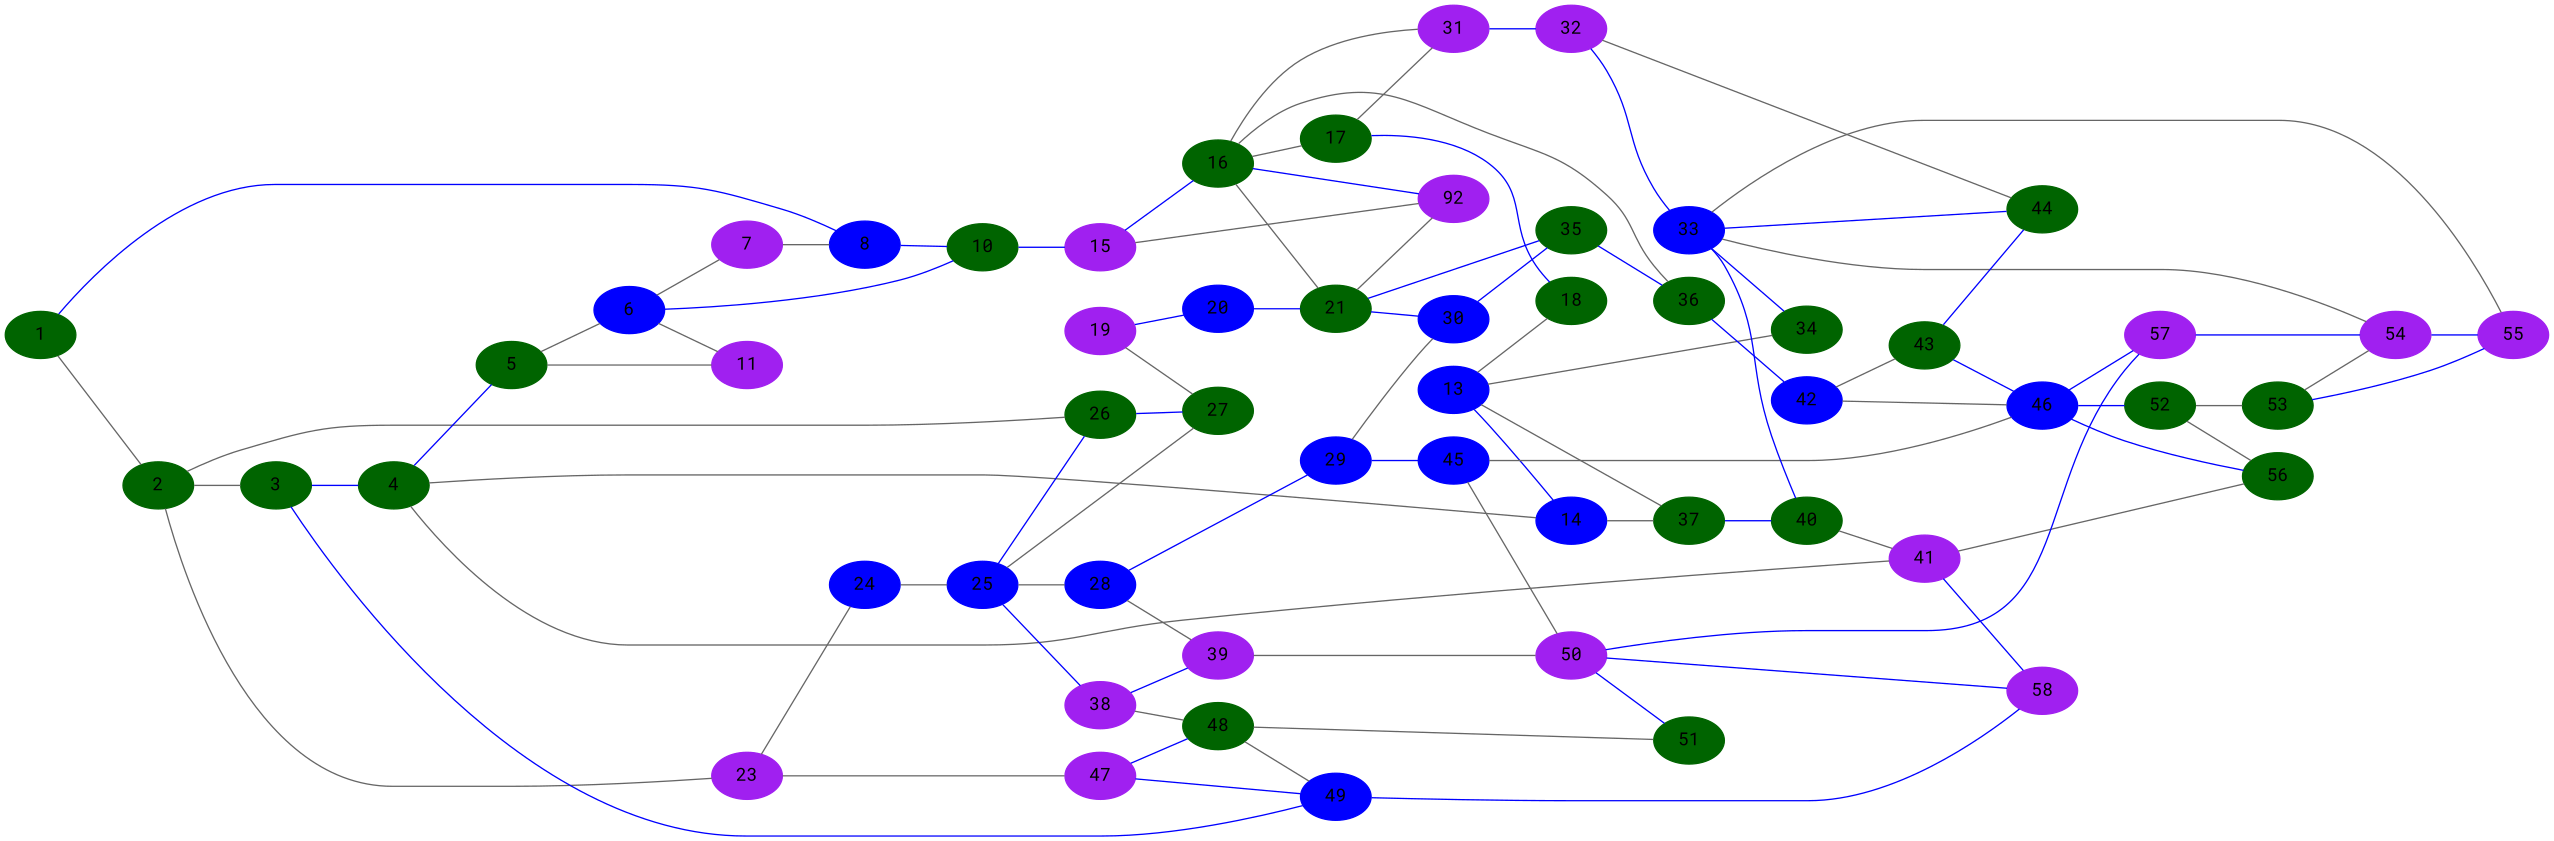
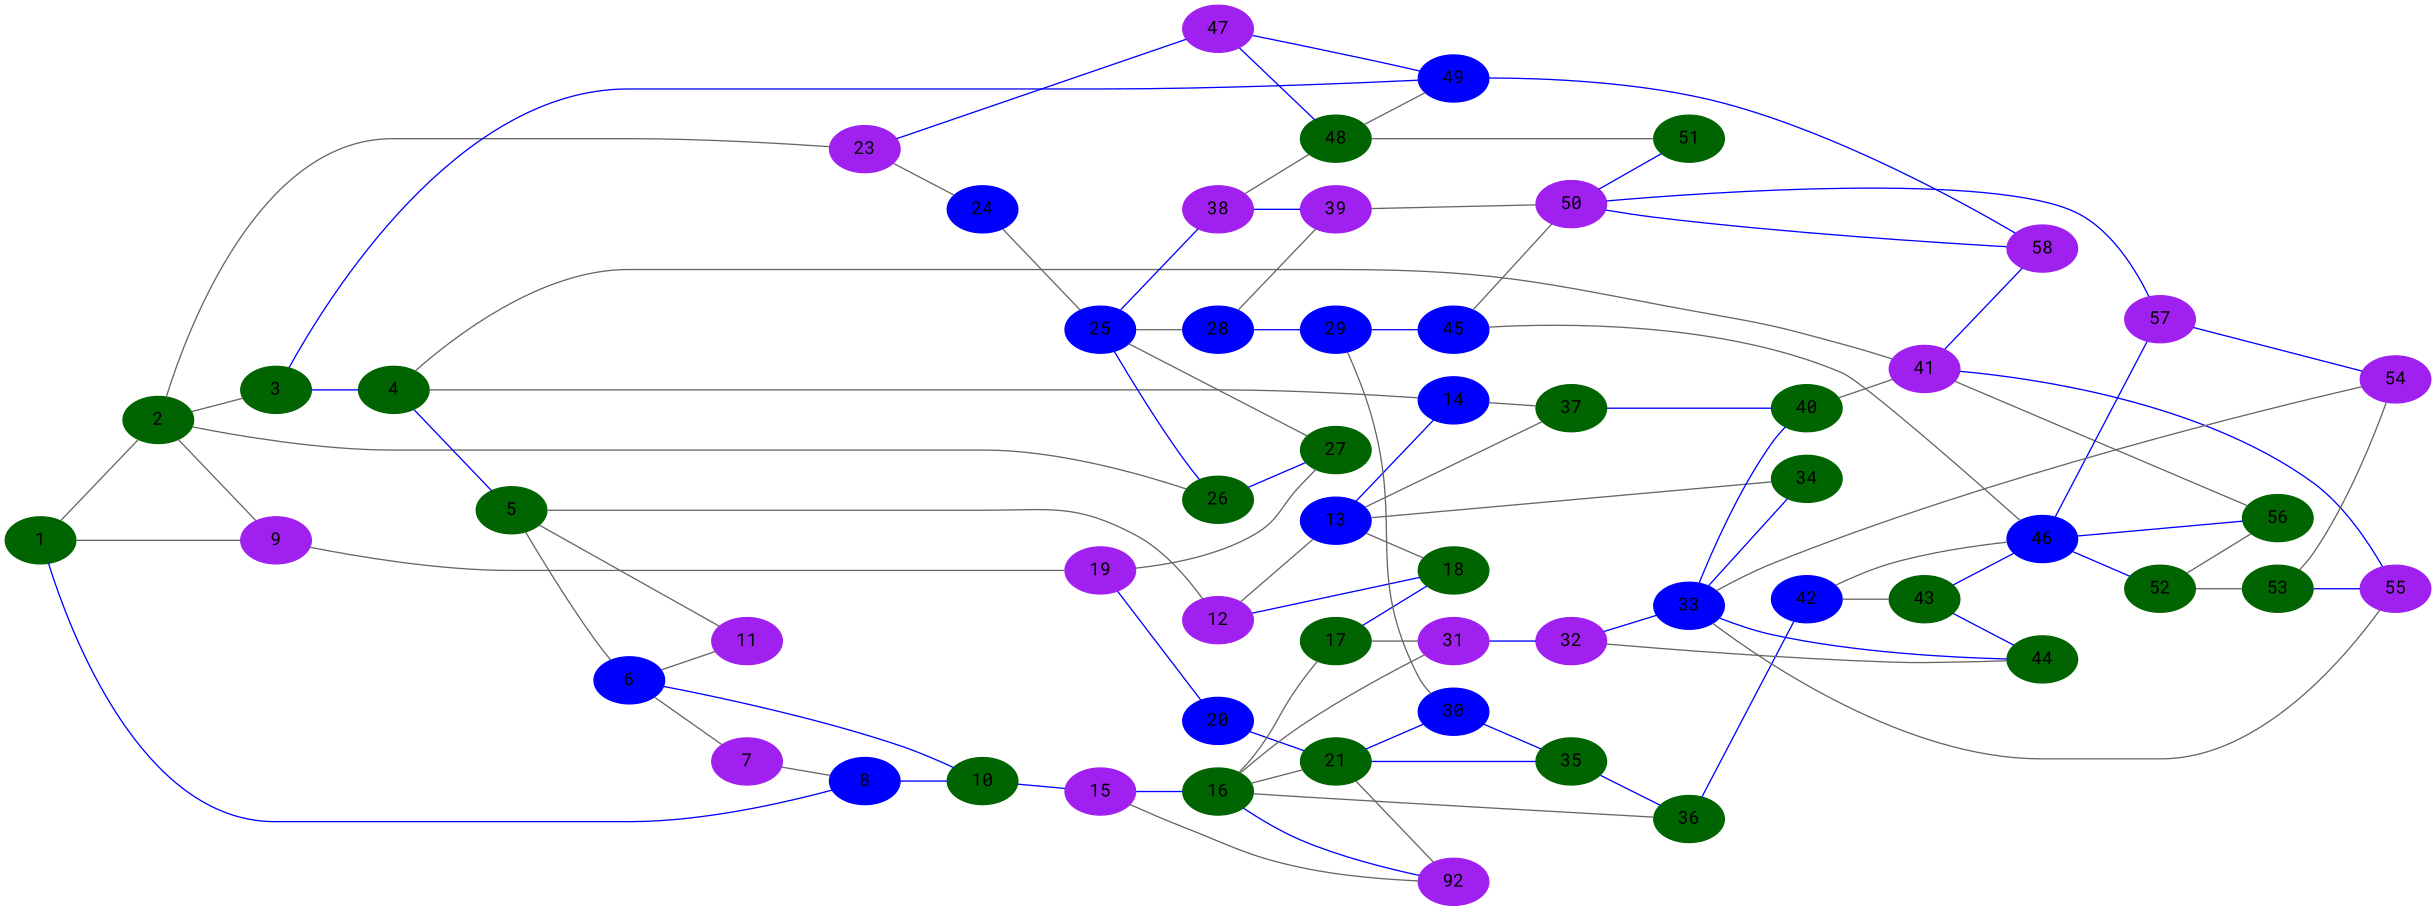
edge "54" -- "55": now "41" -- "55"
node "9": added
node "12": added
edge "23" -- "47": color gray40 -> blue
